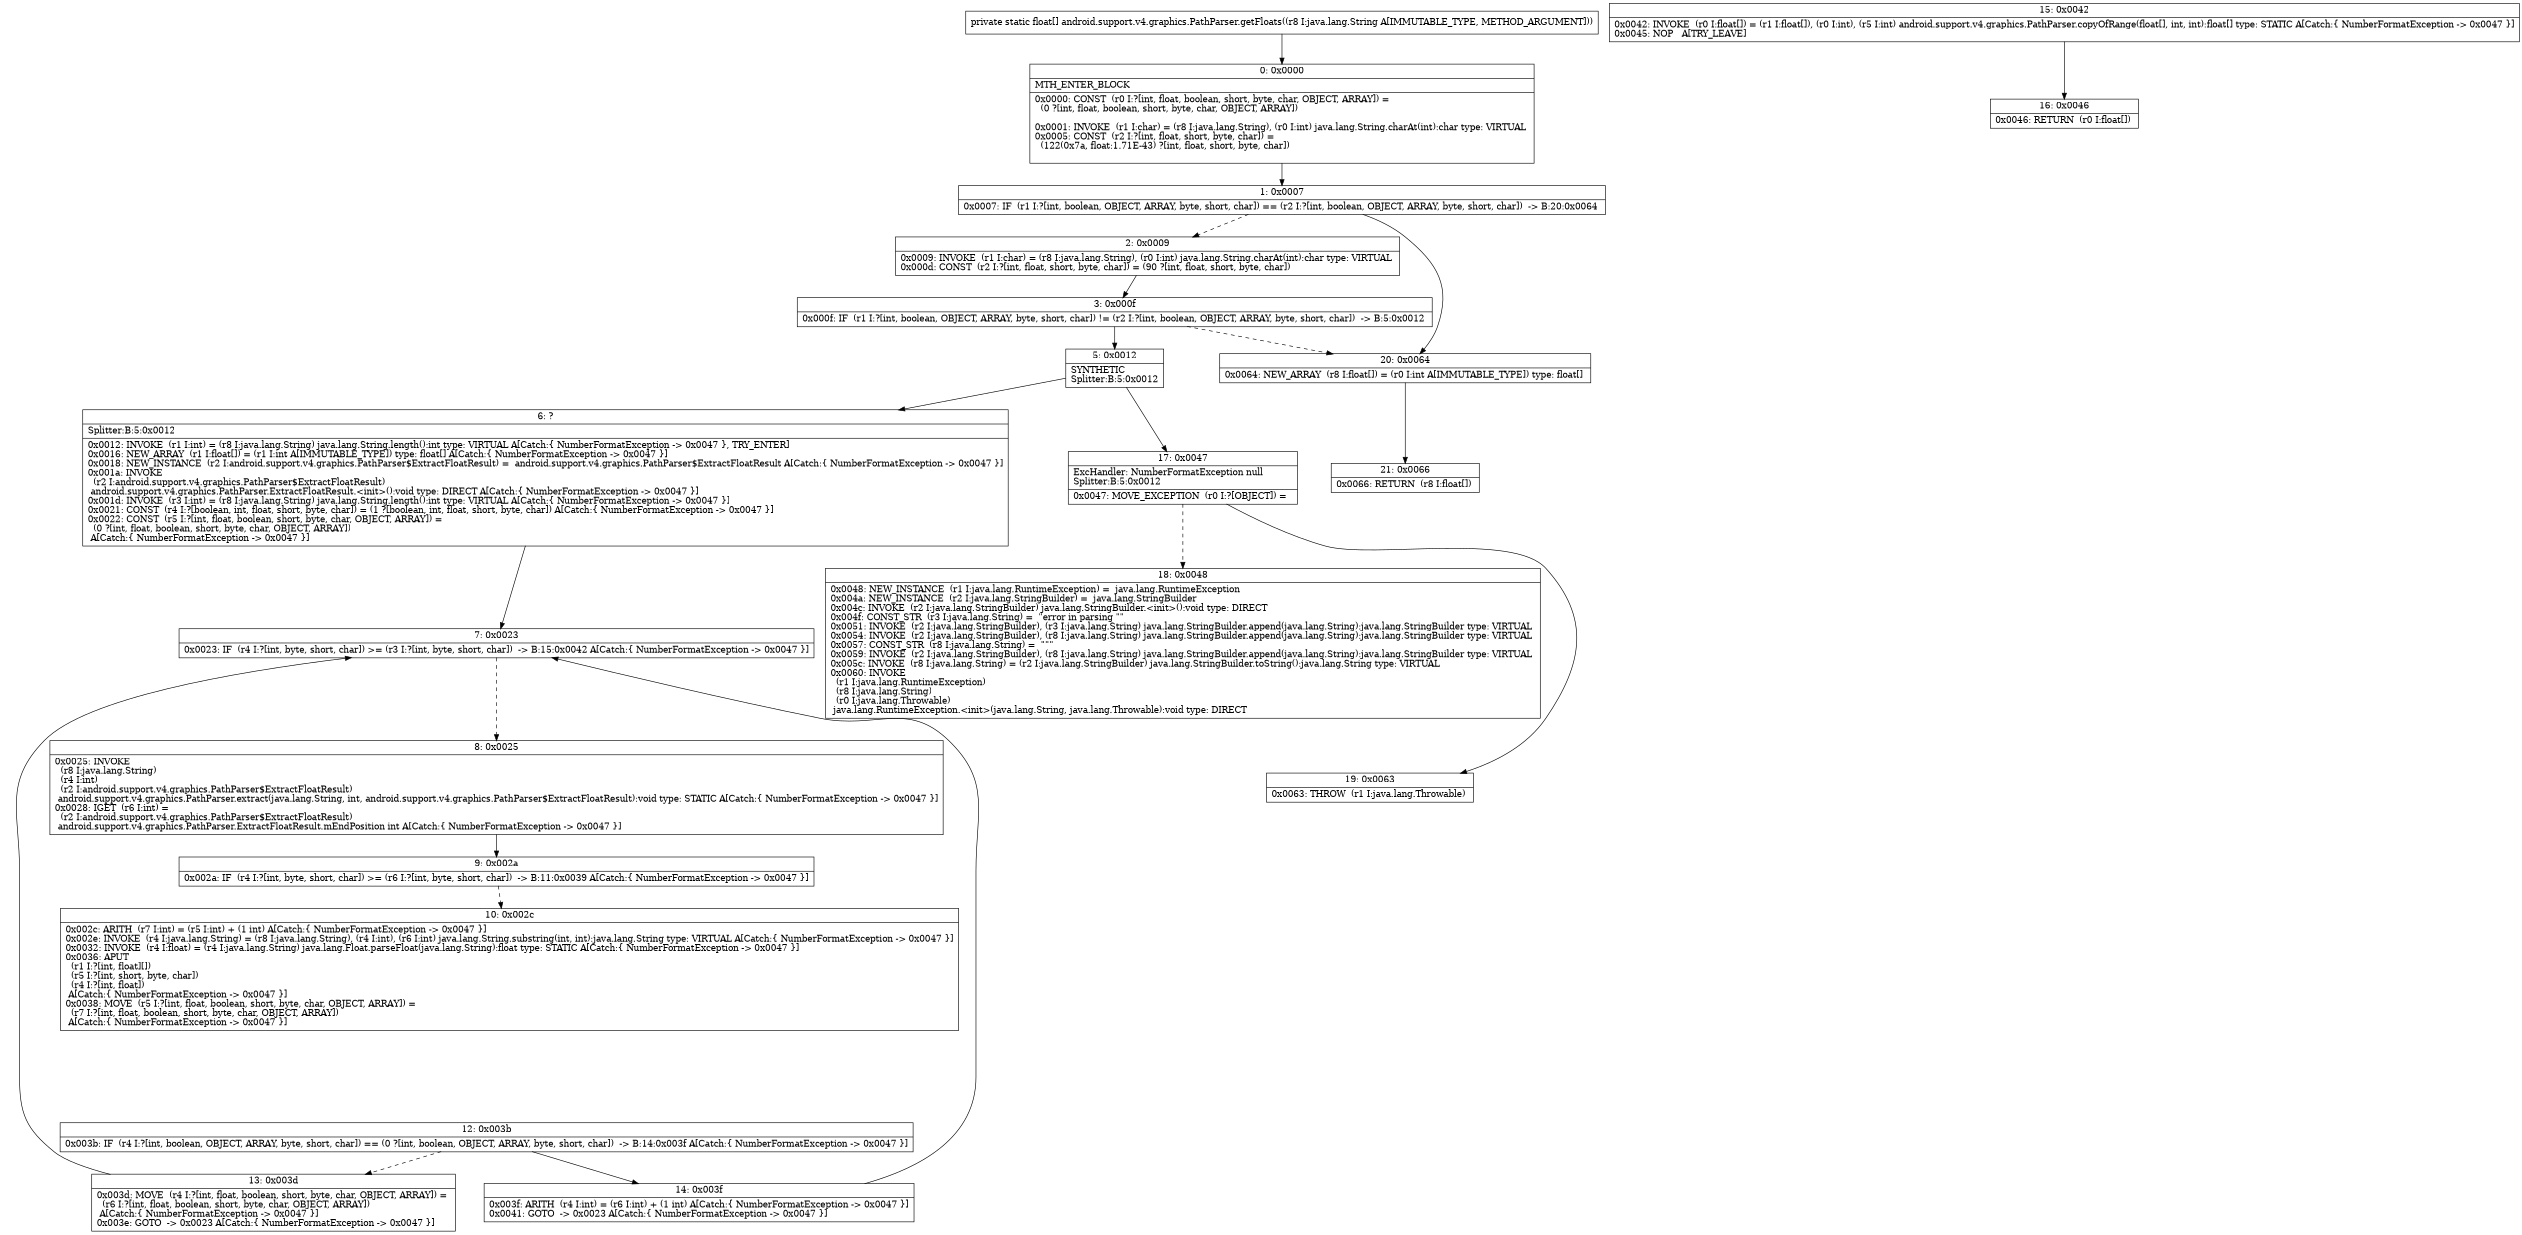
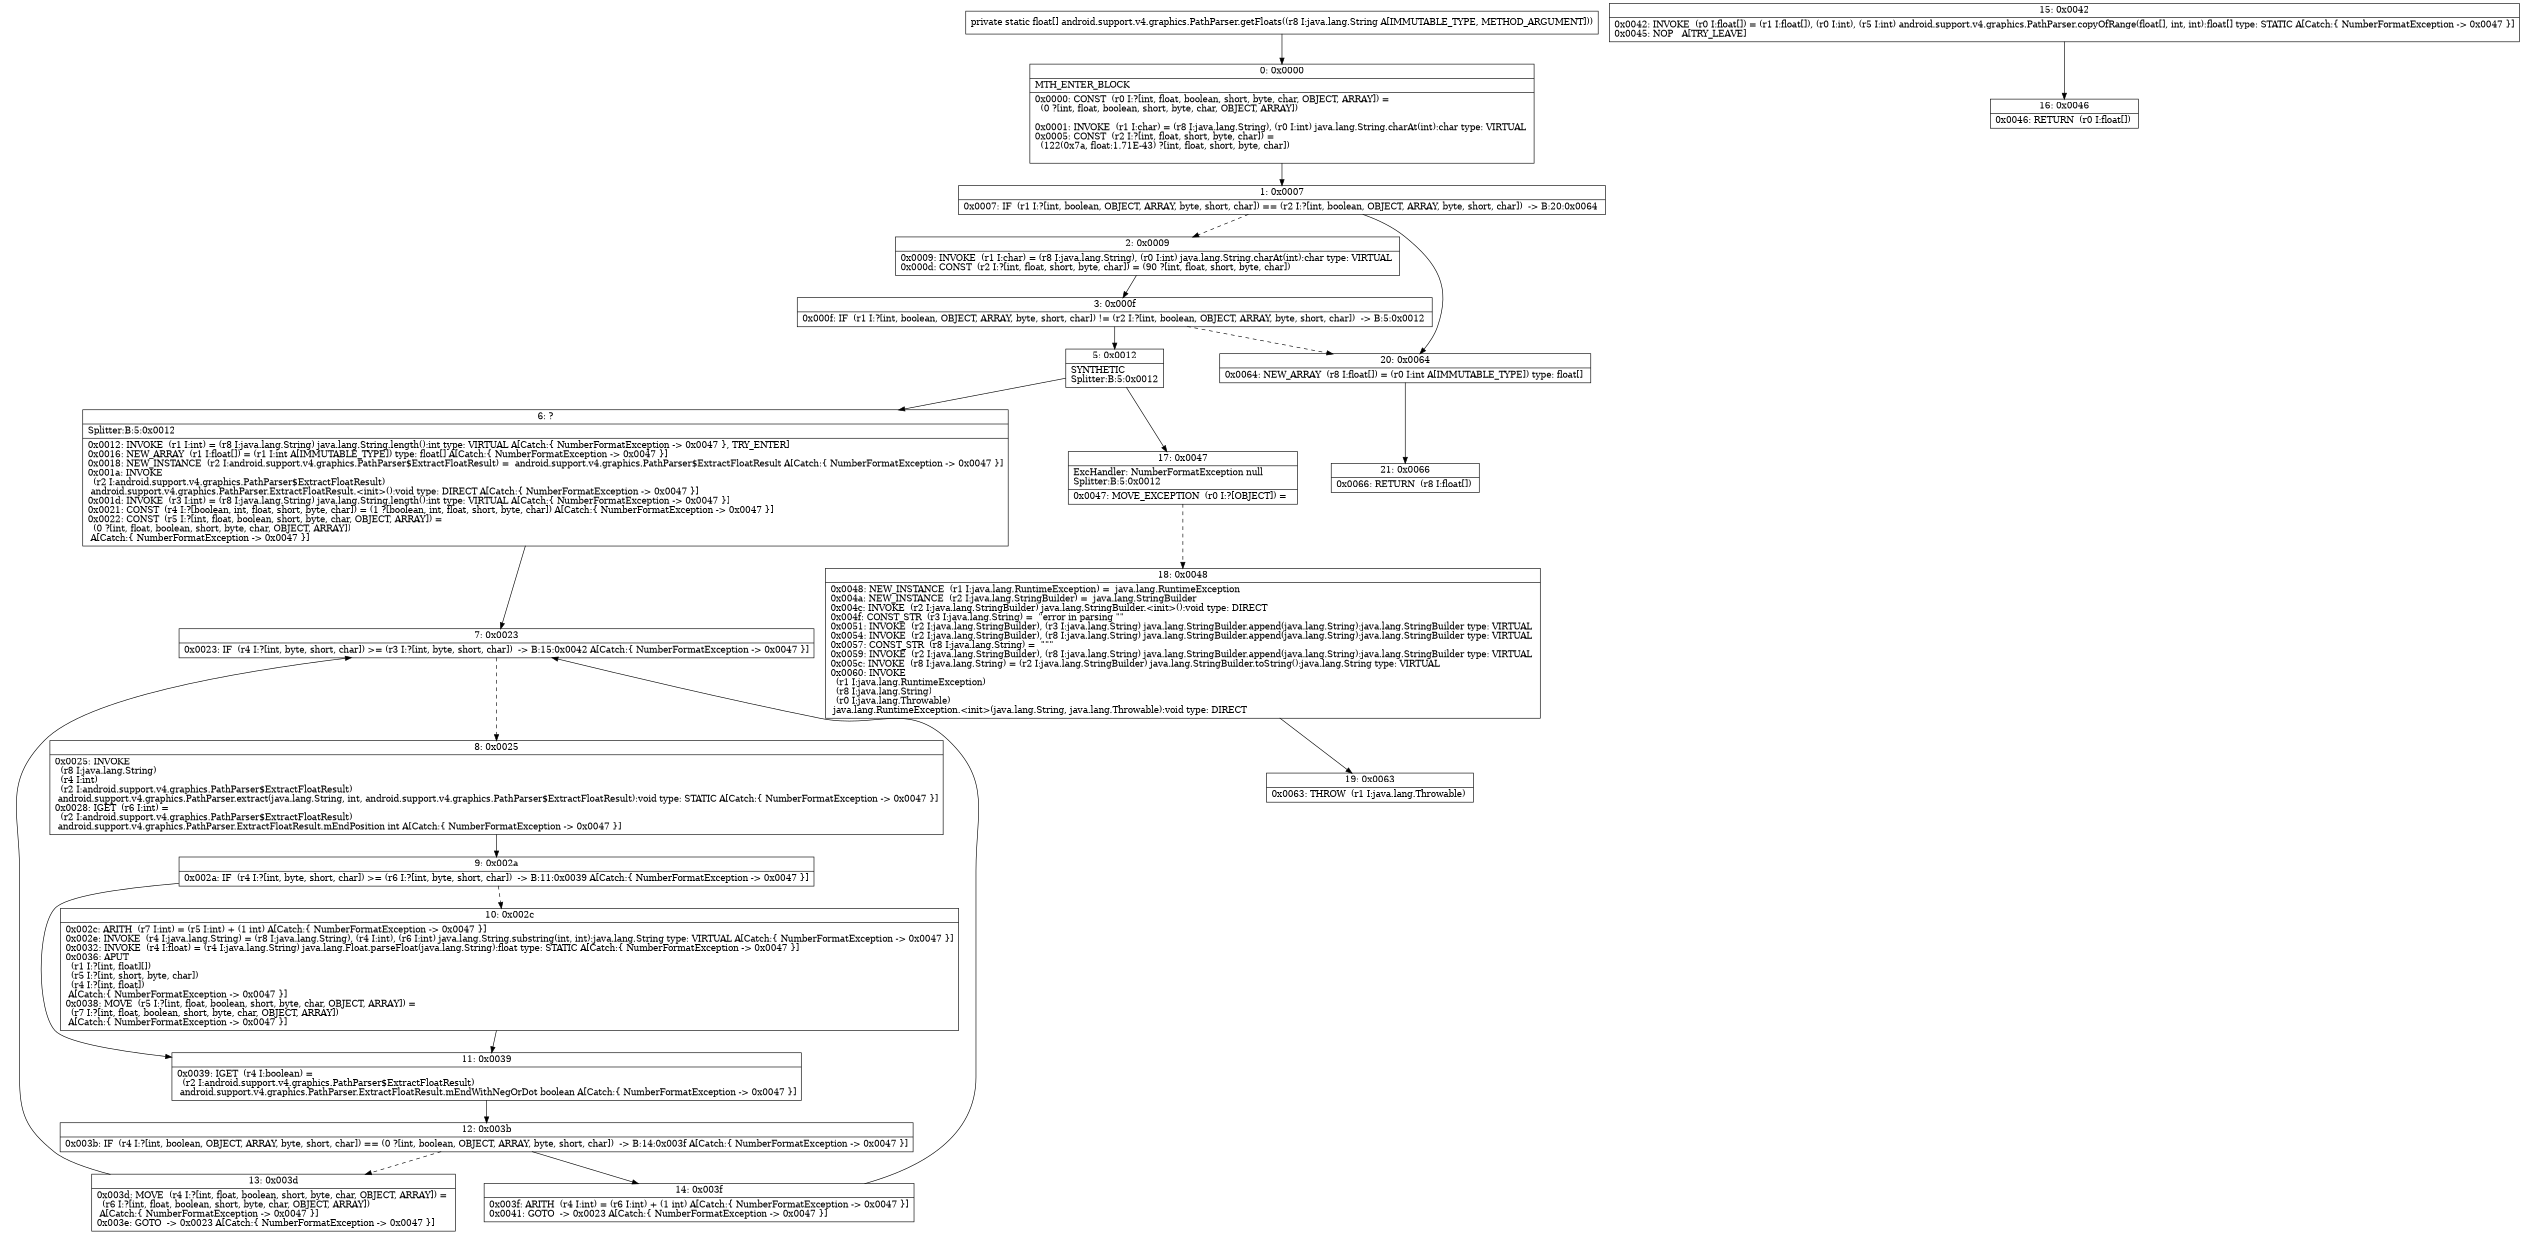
edge "17: 0x0047" -> "19: 0x0063": now "18: 0x0048" -> "19: 0x0063"
node "11: 0x0039": added
